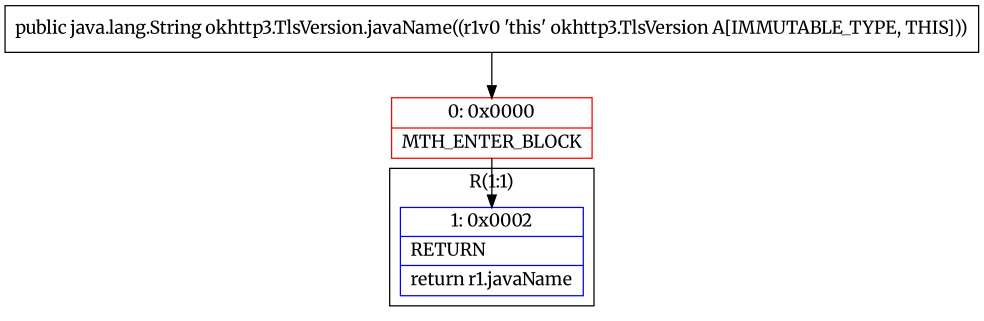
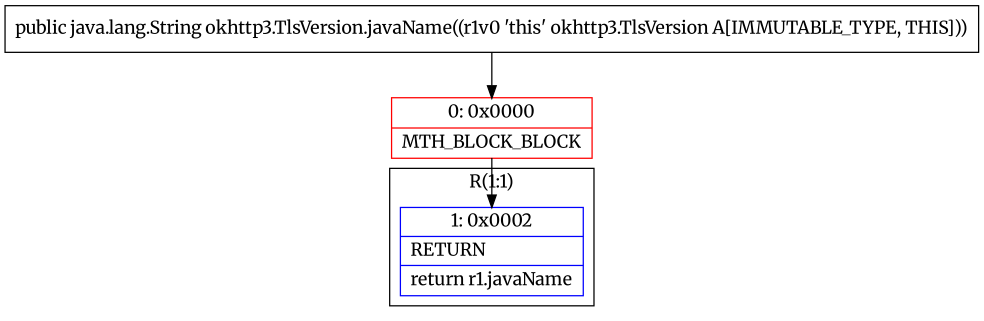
node "0: 0x0000": text "MTH_ENTER_BLOCK" -> "MTH_BLOCK_BLOCK"
